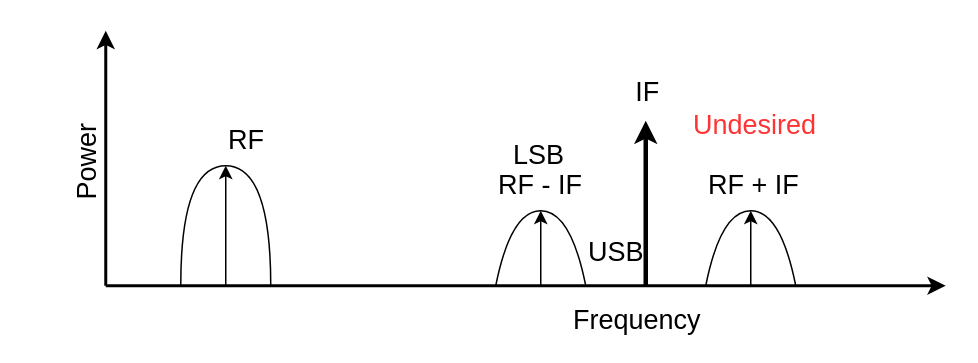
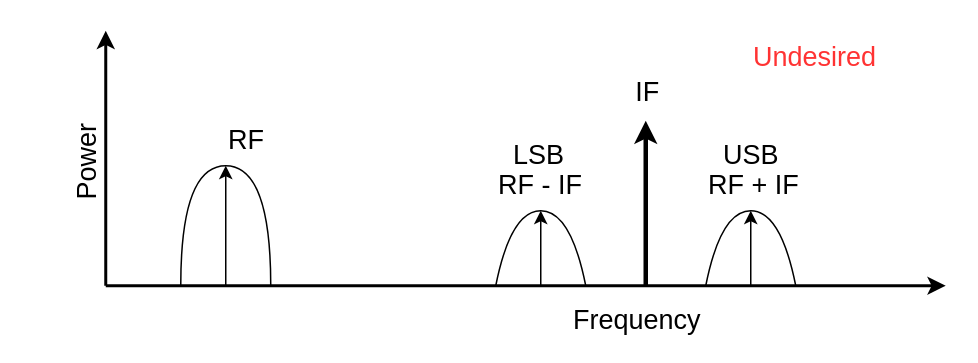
node "Undesired": moved (766, 121) -> (826, 53)
node "USB": moved (623, 248) -> (758, 151)
